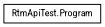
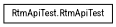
node "RtmApiTest.Program": label "RtmApiTest.Program" -> "RtmApiTest.RtmApiTest"
